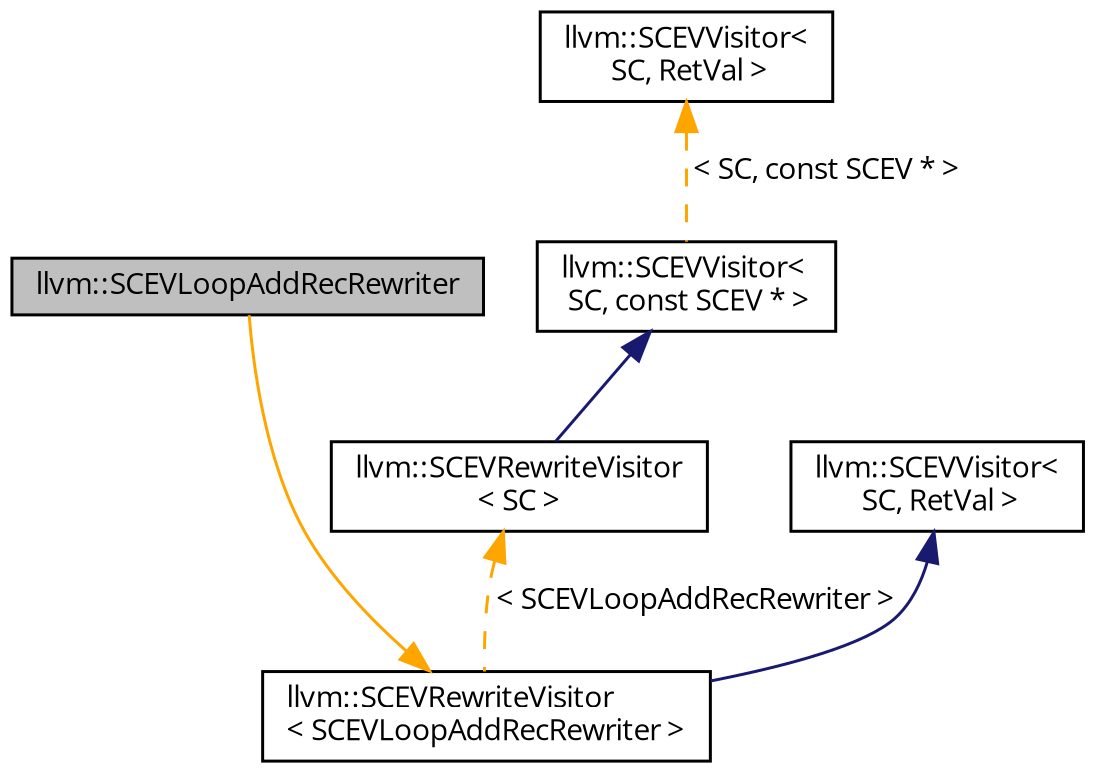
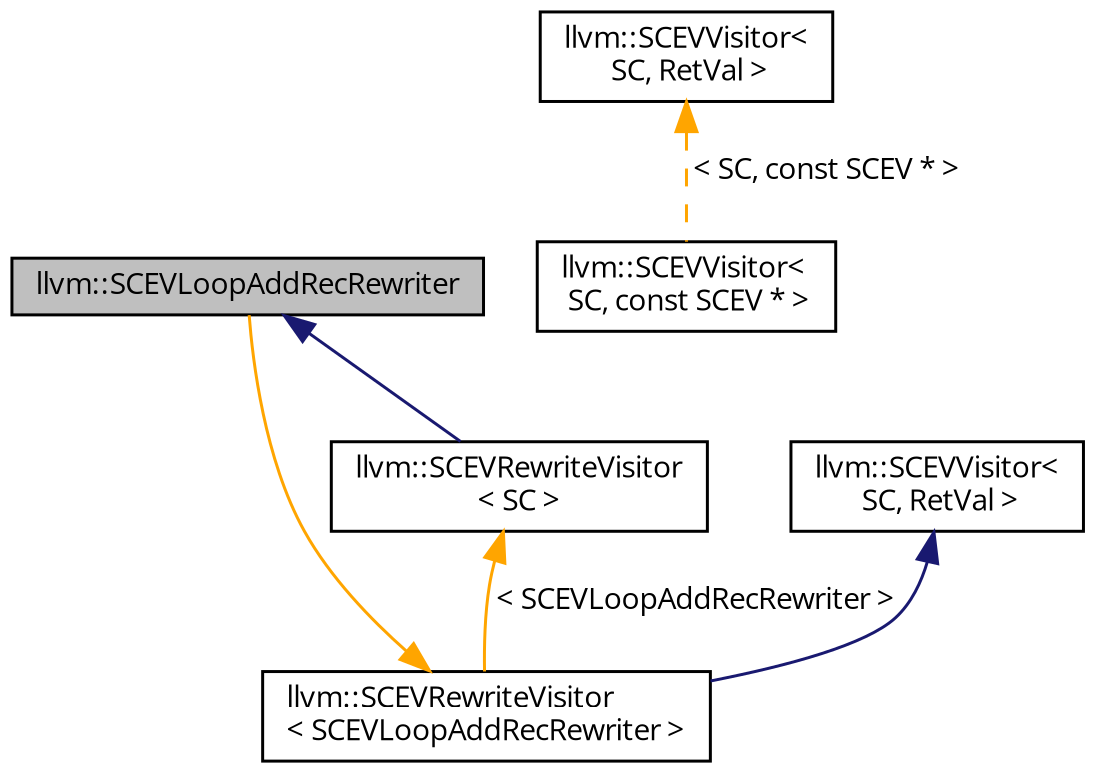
edge "llvm::SCEVRewriteVisitor < SC >" -> "llvm::SCEVVisitor< SC, const SCEV * >": now "llvm::SCEVRewriteVisitor < SC >" -> "llvm::SCEVLoopAddRecRewriter"
edge "llvm::SCEVRewriteVisitor < SCEVLoopAddRecRewriter >" -> "llvm::SCEVRewriteVisitor < SC >": style dashed -> solid
